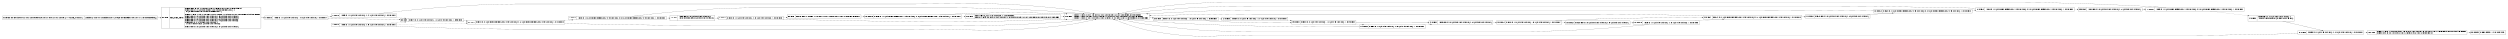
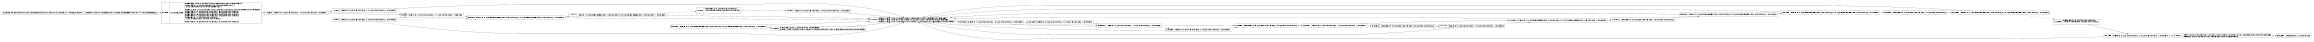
node "9: 0x0023": removed
node "0: 0x0000": text "IGET_ENTER_BLOCK" -> "MTH_ENTER_BLOCK"
